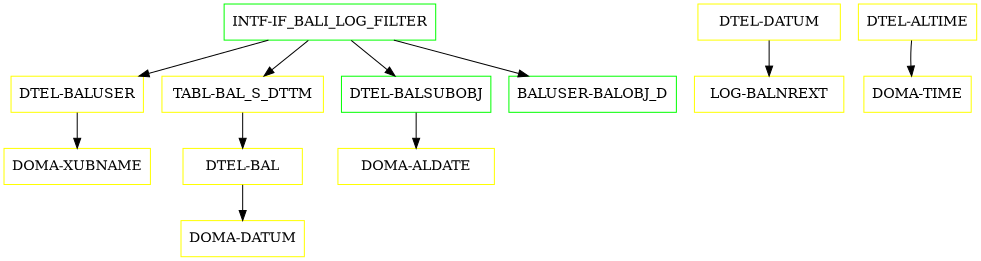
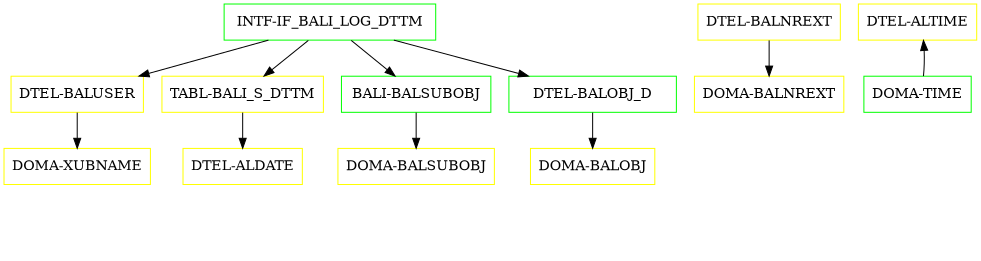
node "INTF-IF_BALI_LOG_FILTER": label "INTF-IF_BALI_LOG_FILTER" -> "INTF-IF_BALI_LOG_DTTM"
node "DTEL-DATUM": label "DTEL-DATUM" -> "DTEL-BALNREXT"
edge "DTEL-ALTIME" -> "DOMA-TIME": reversed
node "TABL-BAL_S_DTTM": label "TABL-BAL_S_DTTM" -> "TABL-BALI_S_DTTM"
node "DTEL-BALSUBOBJ": label "DTEL-BALSUBOBJ" -> "BALI-BALSUBOBJ"
node "BALUSER-BALOBJ_D": label "BALUSER-BALOBJ_D" -> "DTEL-BALOBJ_D"
node "LOG-BALNREXT": label "LOG-BALNREXT" -> "DOMA-BALNREXT"
node "DOMA-TIME": color yellow -> green
node "DTEL-BAL": label "DTEL-BAL" -> "DTEL-ALDATE"
node "DOMA-ALDATE": label "DOMA-ALDATE" -> "DOMA-BALSUBOBJ"
node "DOMA-BALOBJ": added
node "DOMA-DATUM": removed
